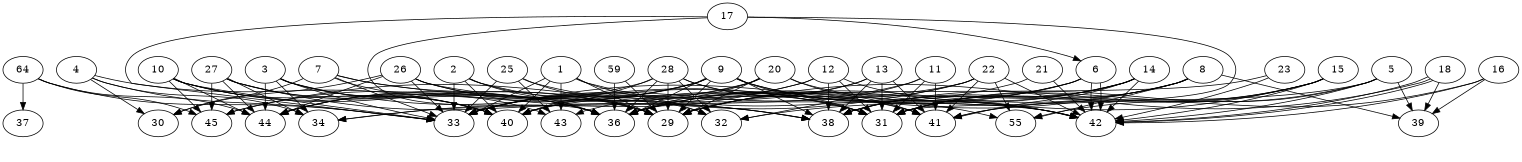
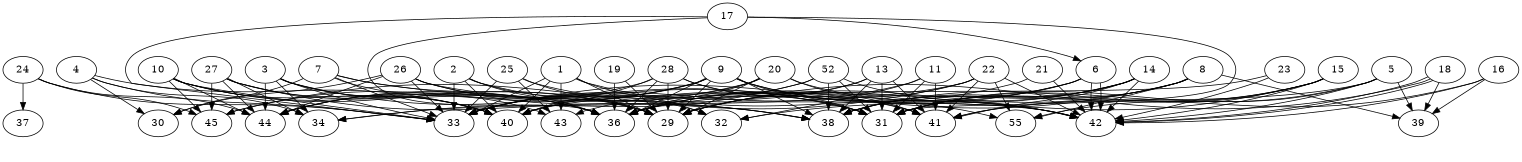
node "64": label "64" -> "24"
node "59": label "59" -> "19"
node "12": label "12" -> "52"
edge "28" -> "32": removed
